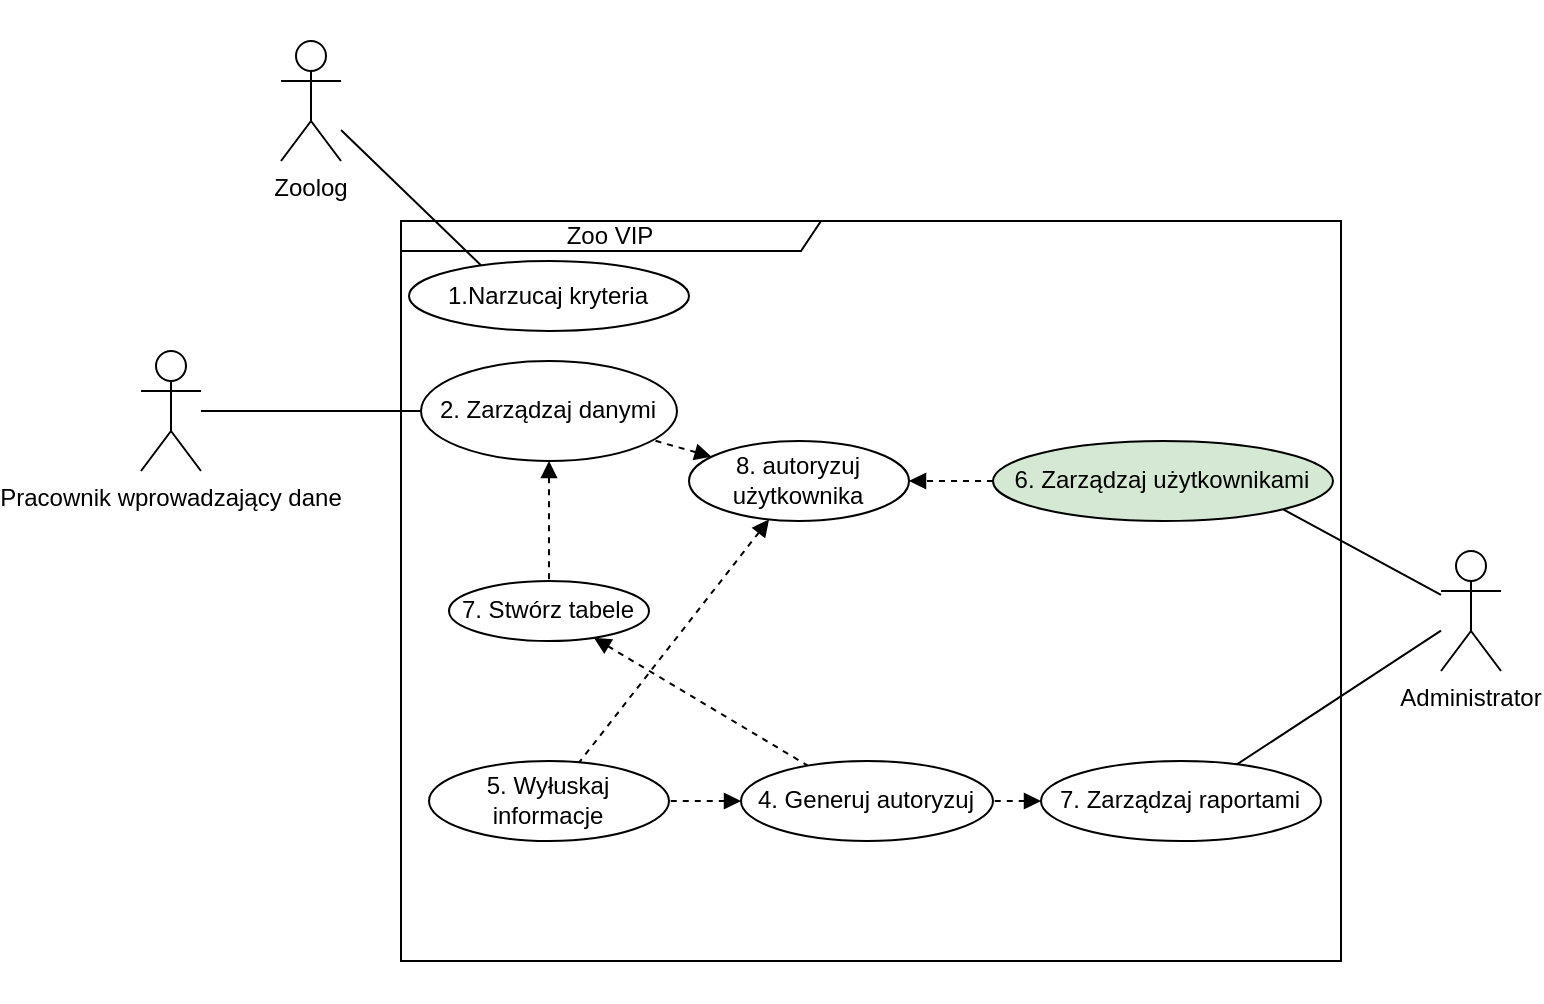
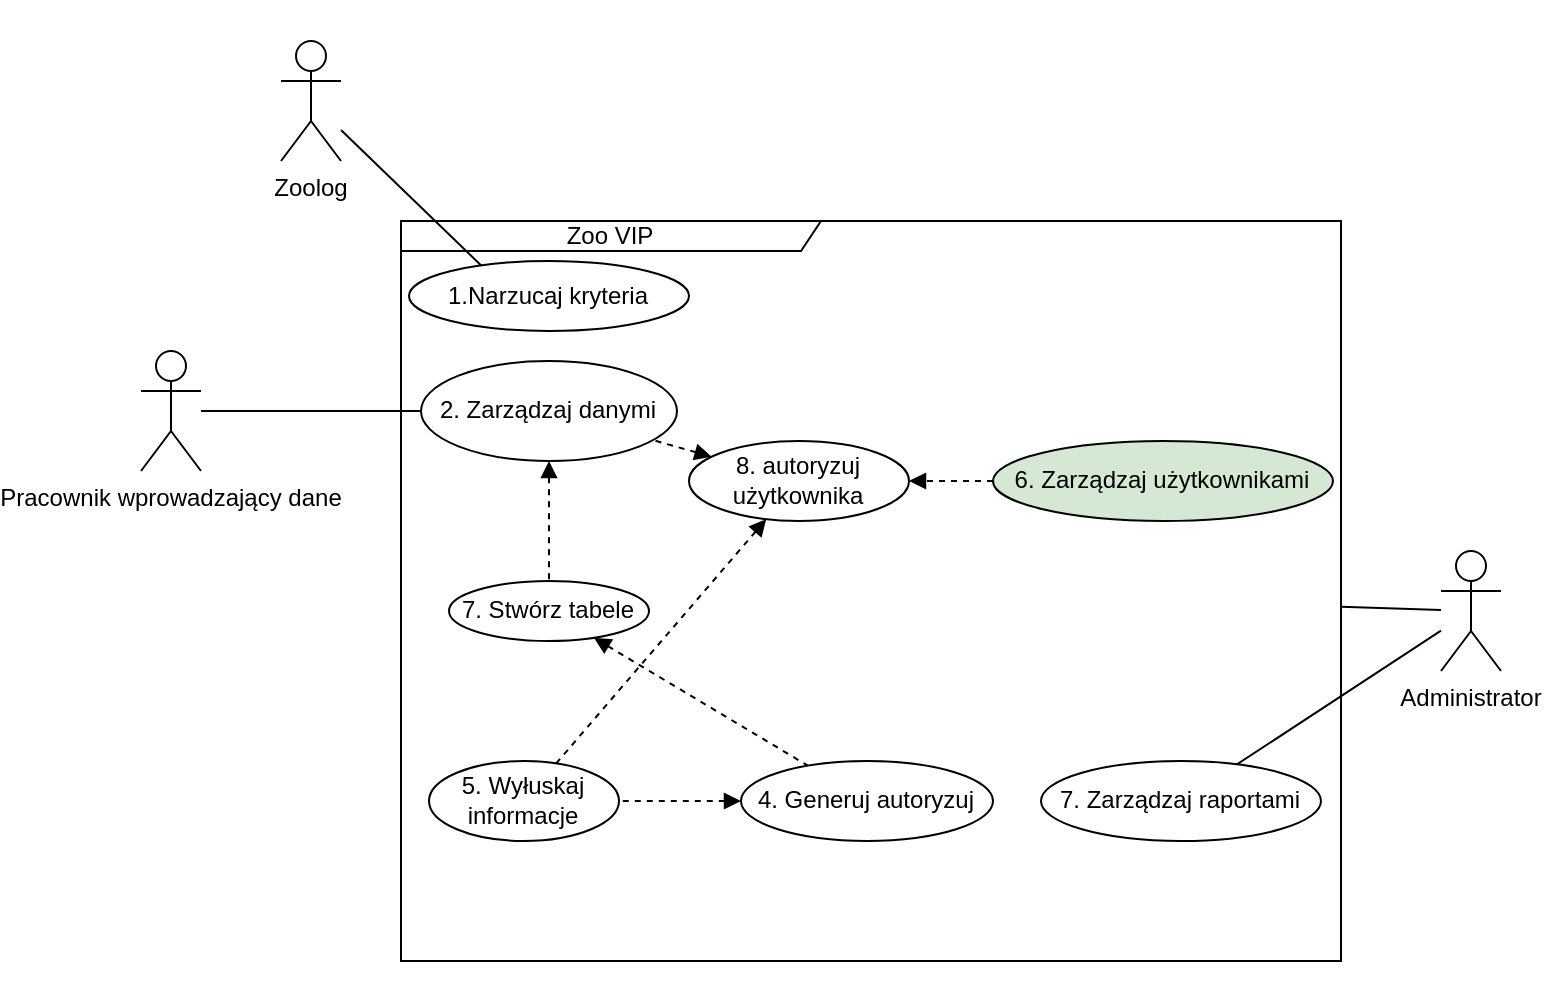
edge "6. Zarządzaj użytkownikami" -- "Administrator": now "Zoo VIP" -- "Administrator"
node "5. Wyłuskaj informacje": size 240x80 -> 190x80
edge "4. Generuj autoryzuj" -> "7. Zarządzaj raportami": removed
